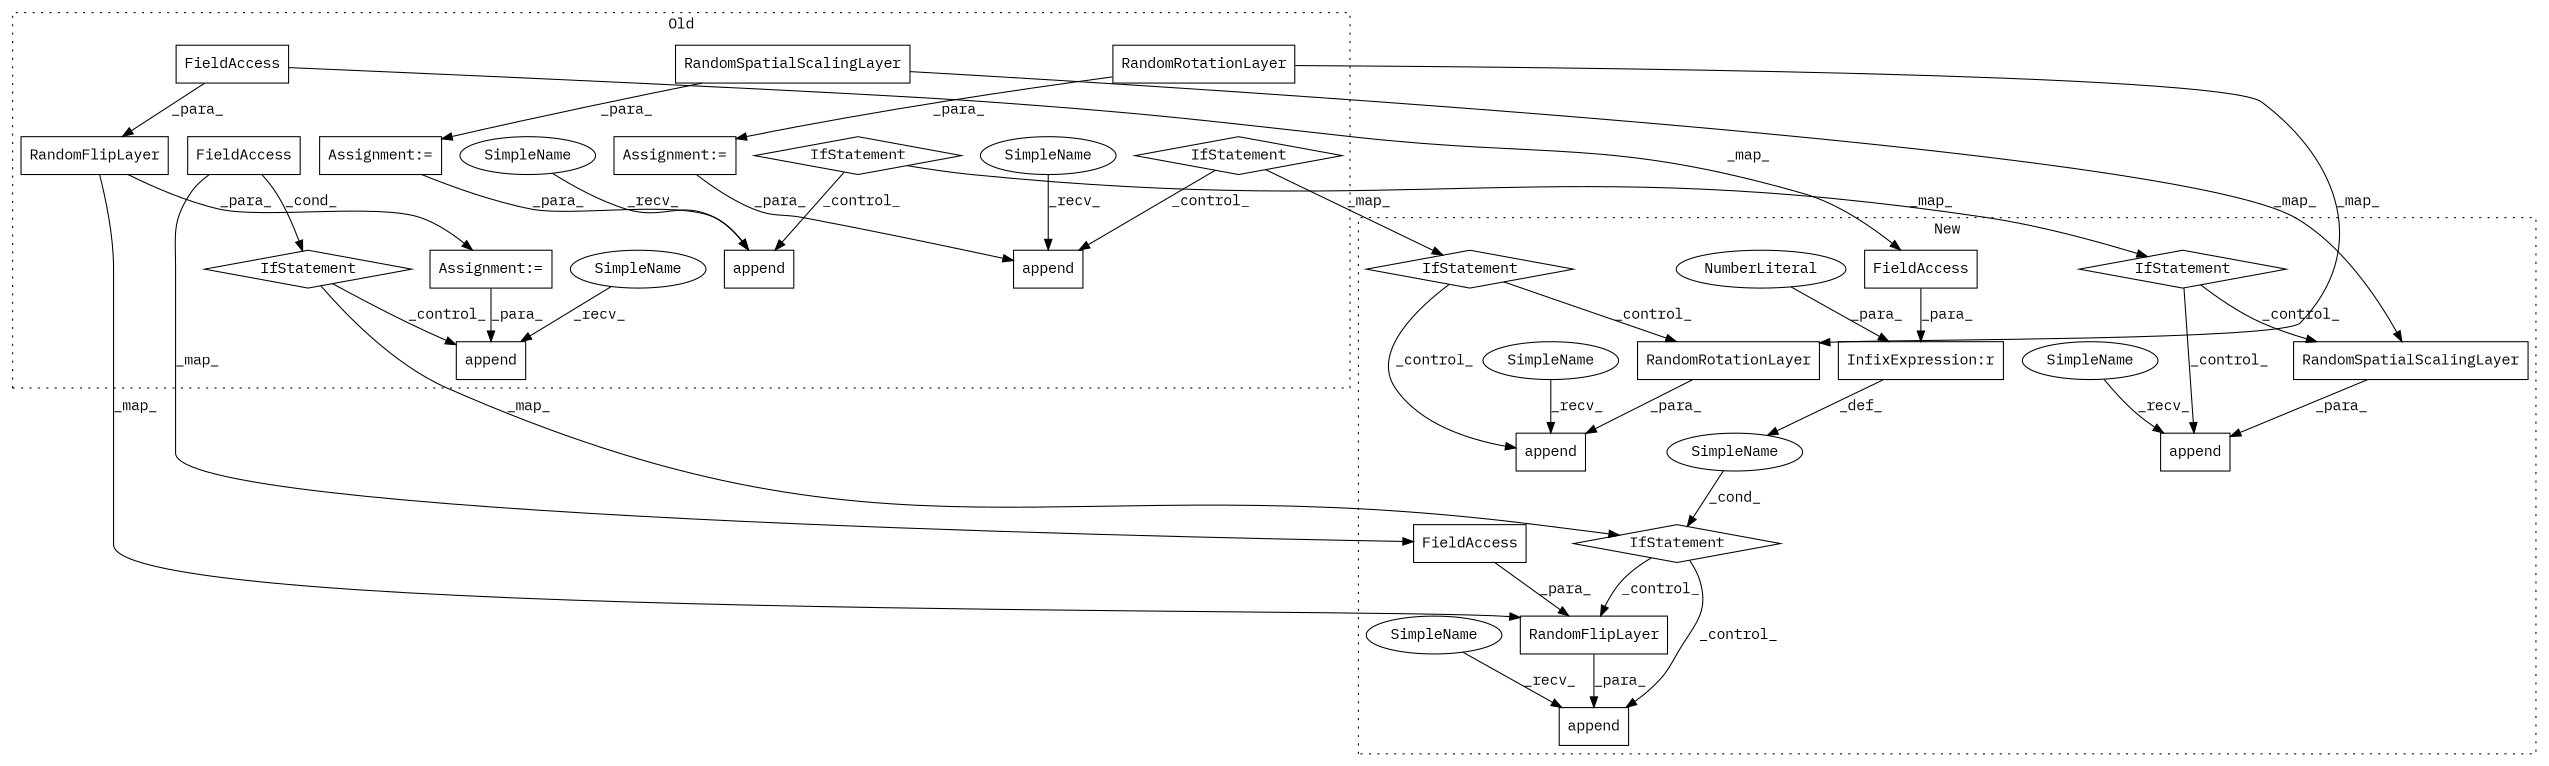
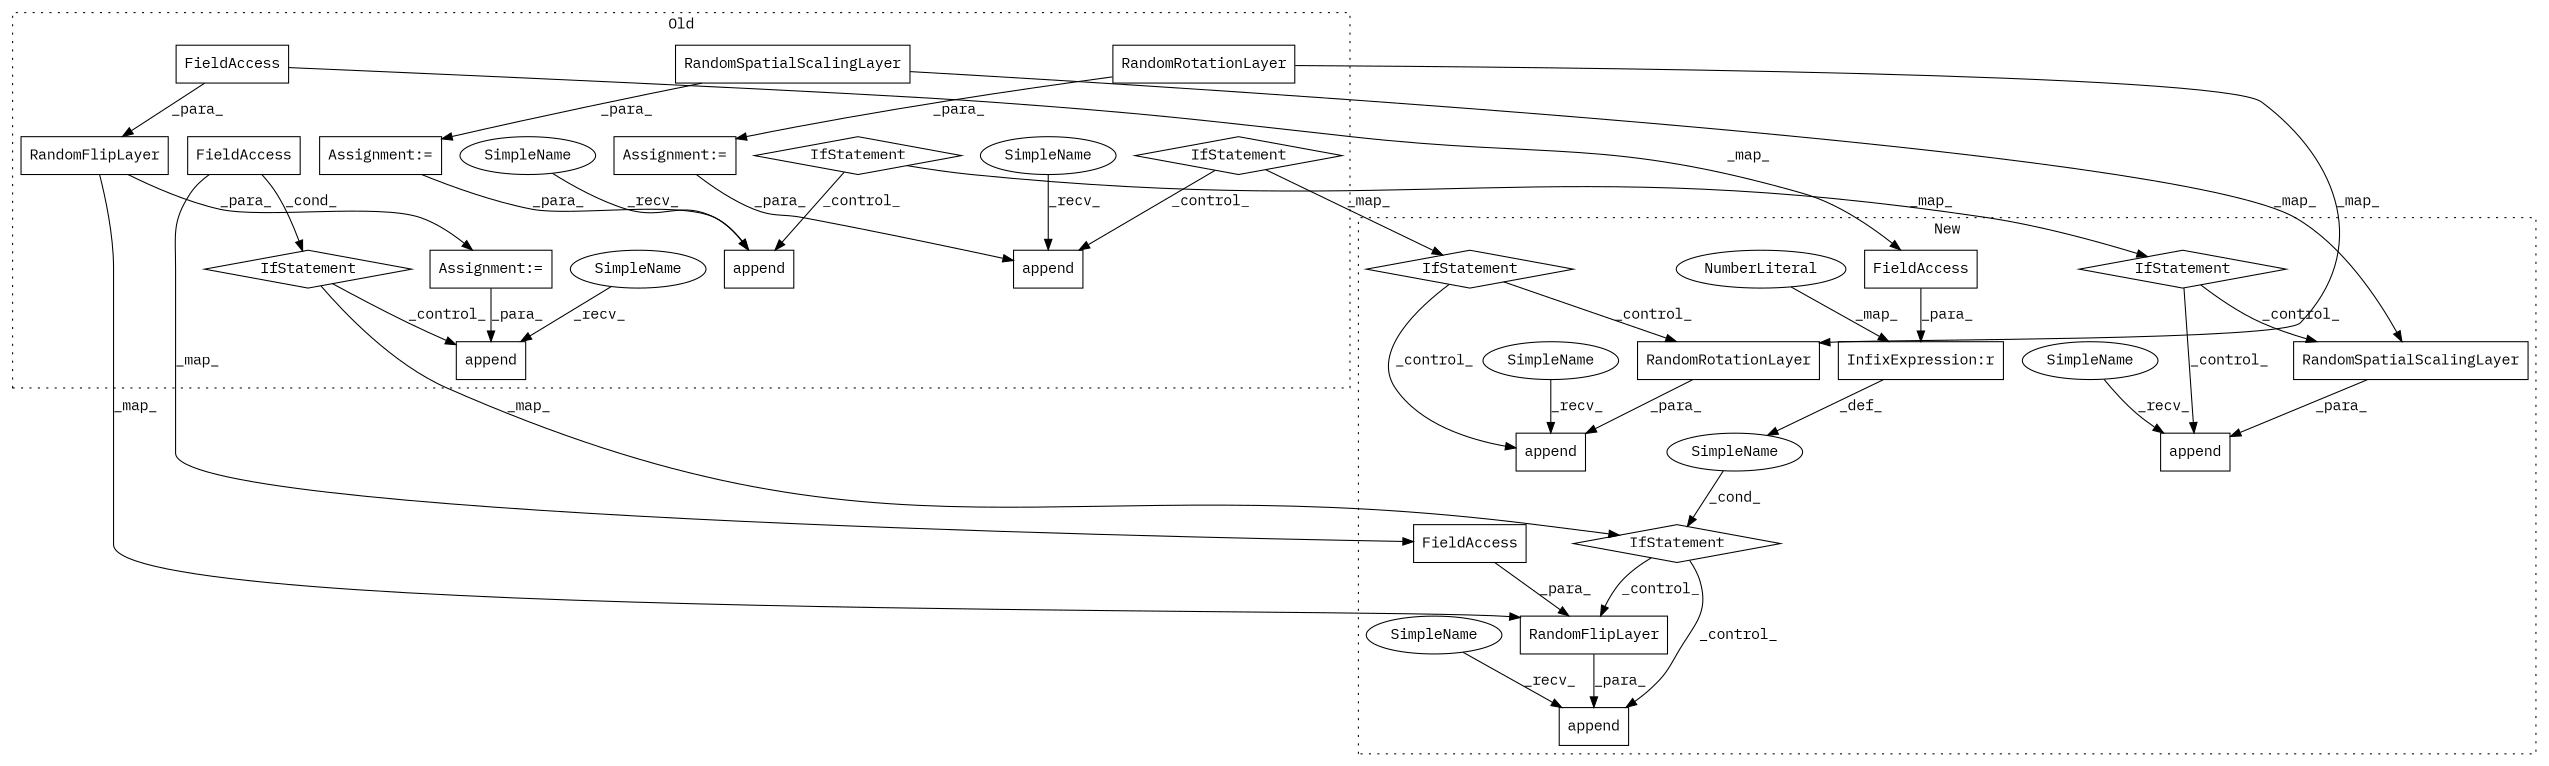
edge "NumberLiteral" -> "InfixExpression:r": label "_para_" -> "_map_"
